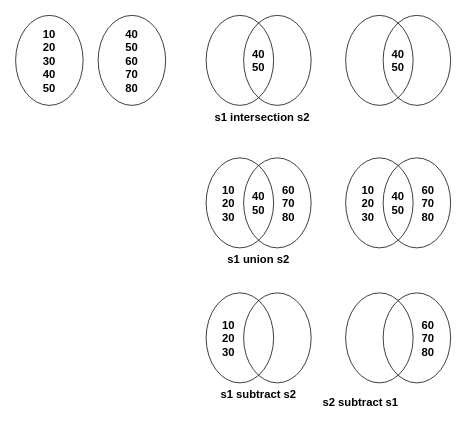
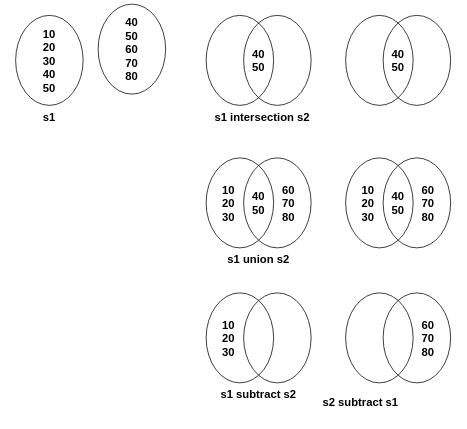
node "40 50 60 70 80": moved (132, 60) -> (132, 49)
node "s1": added
